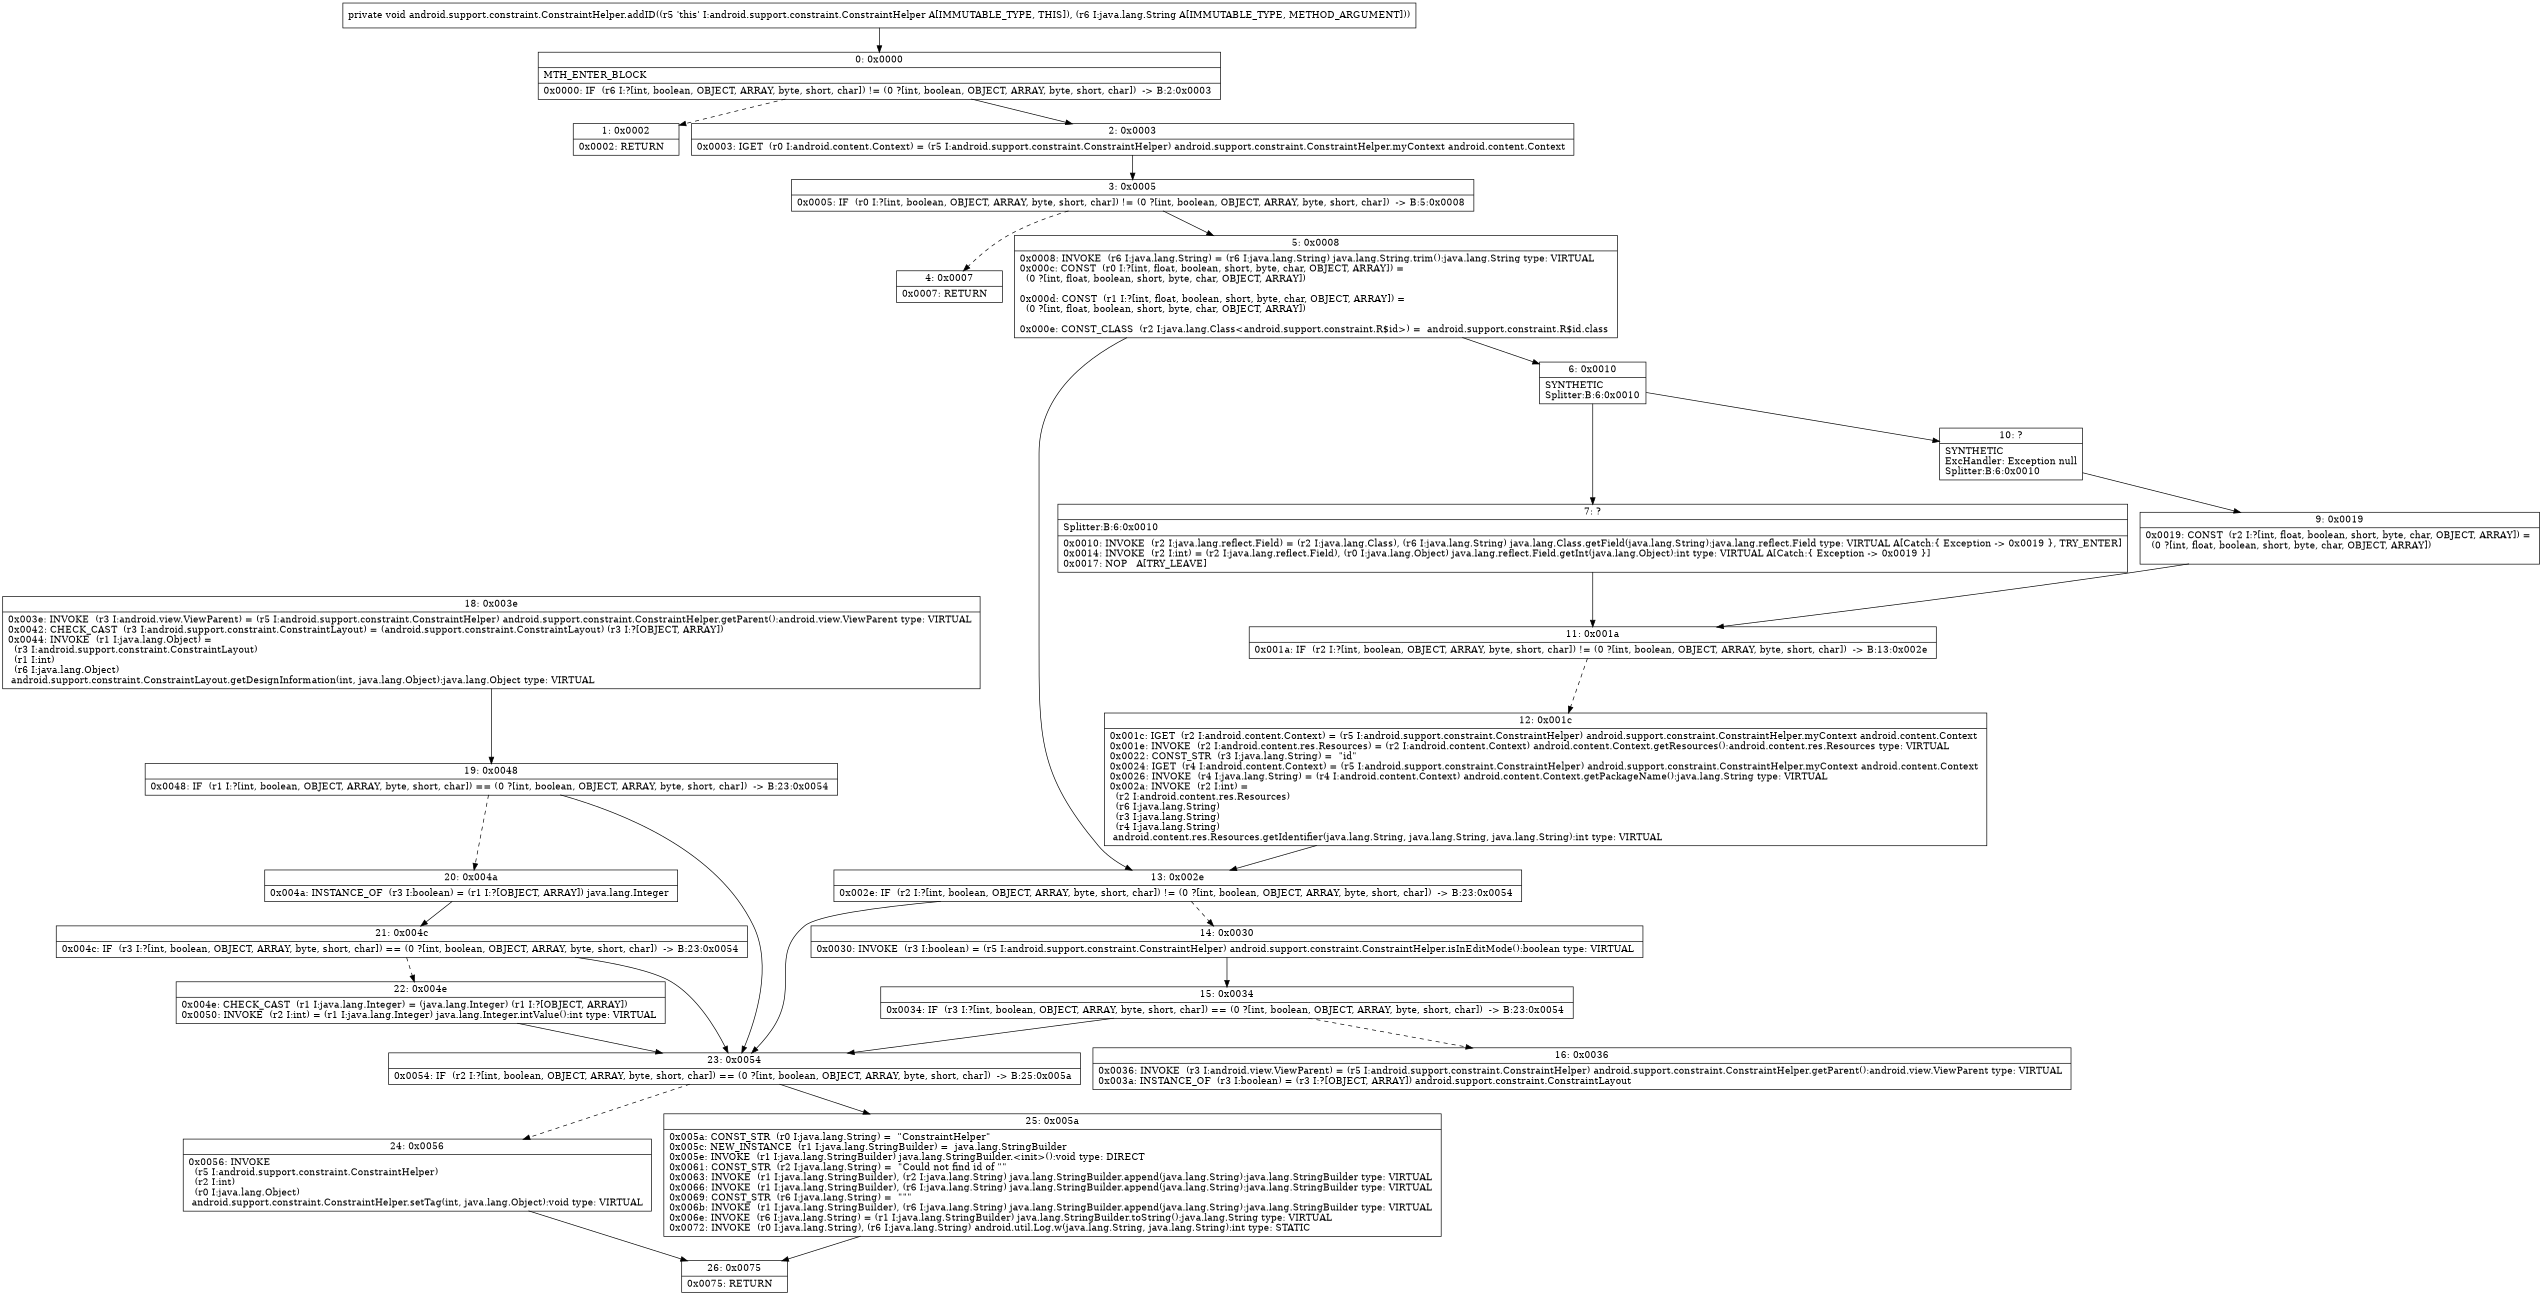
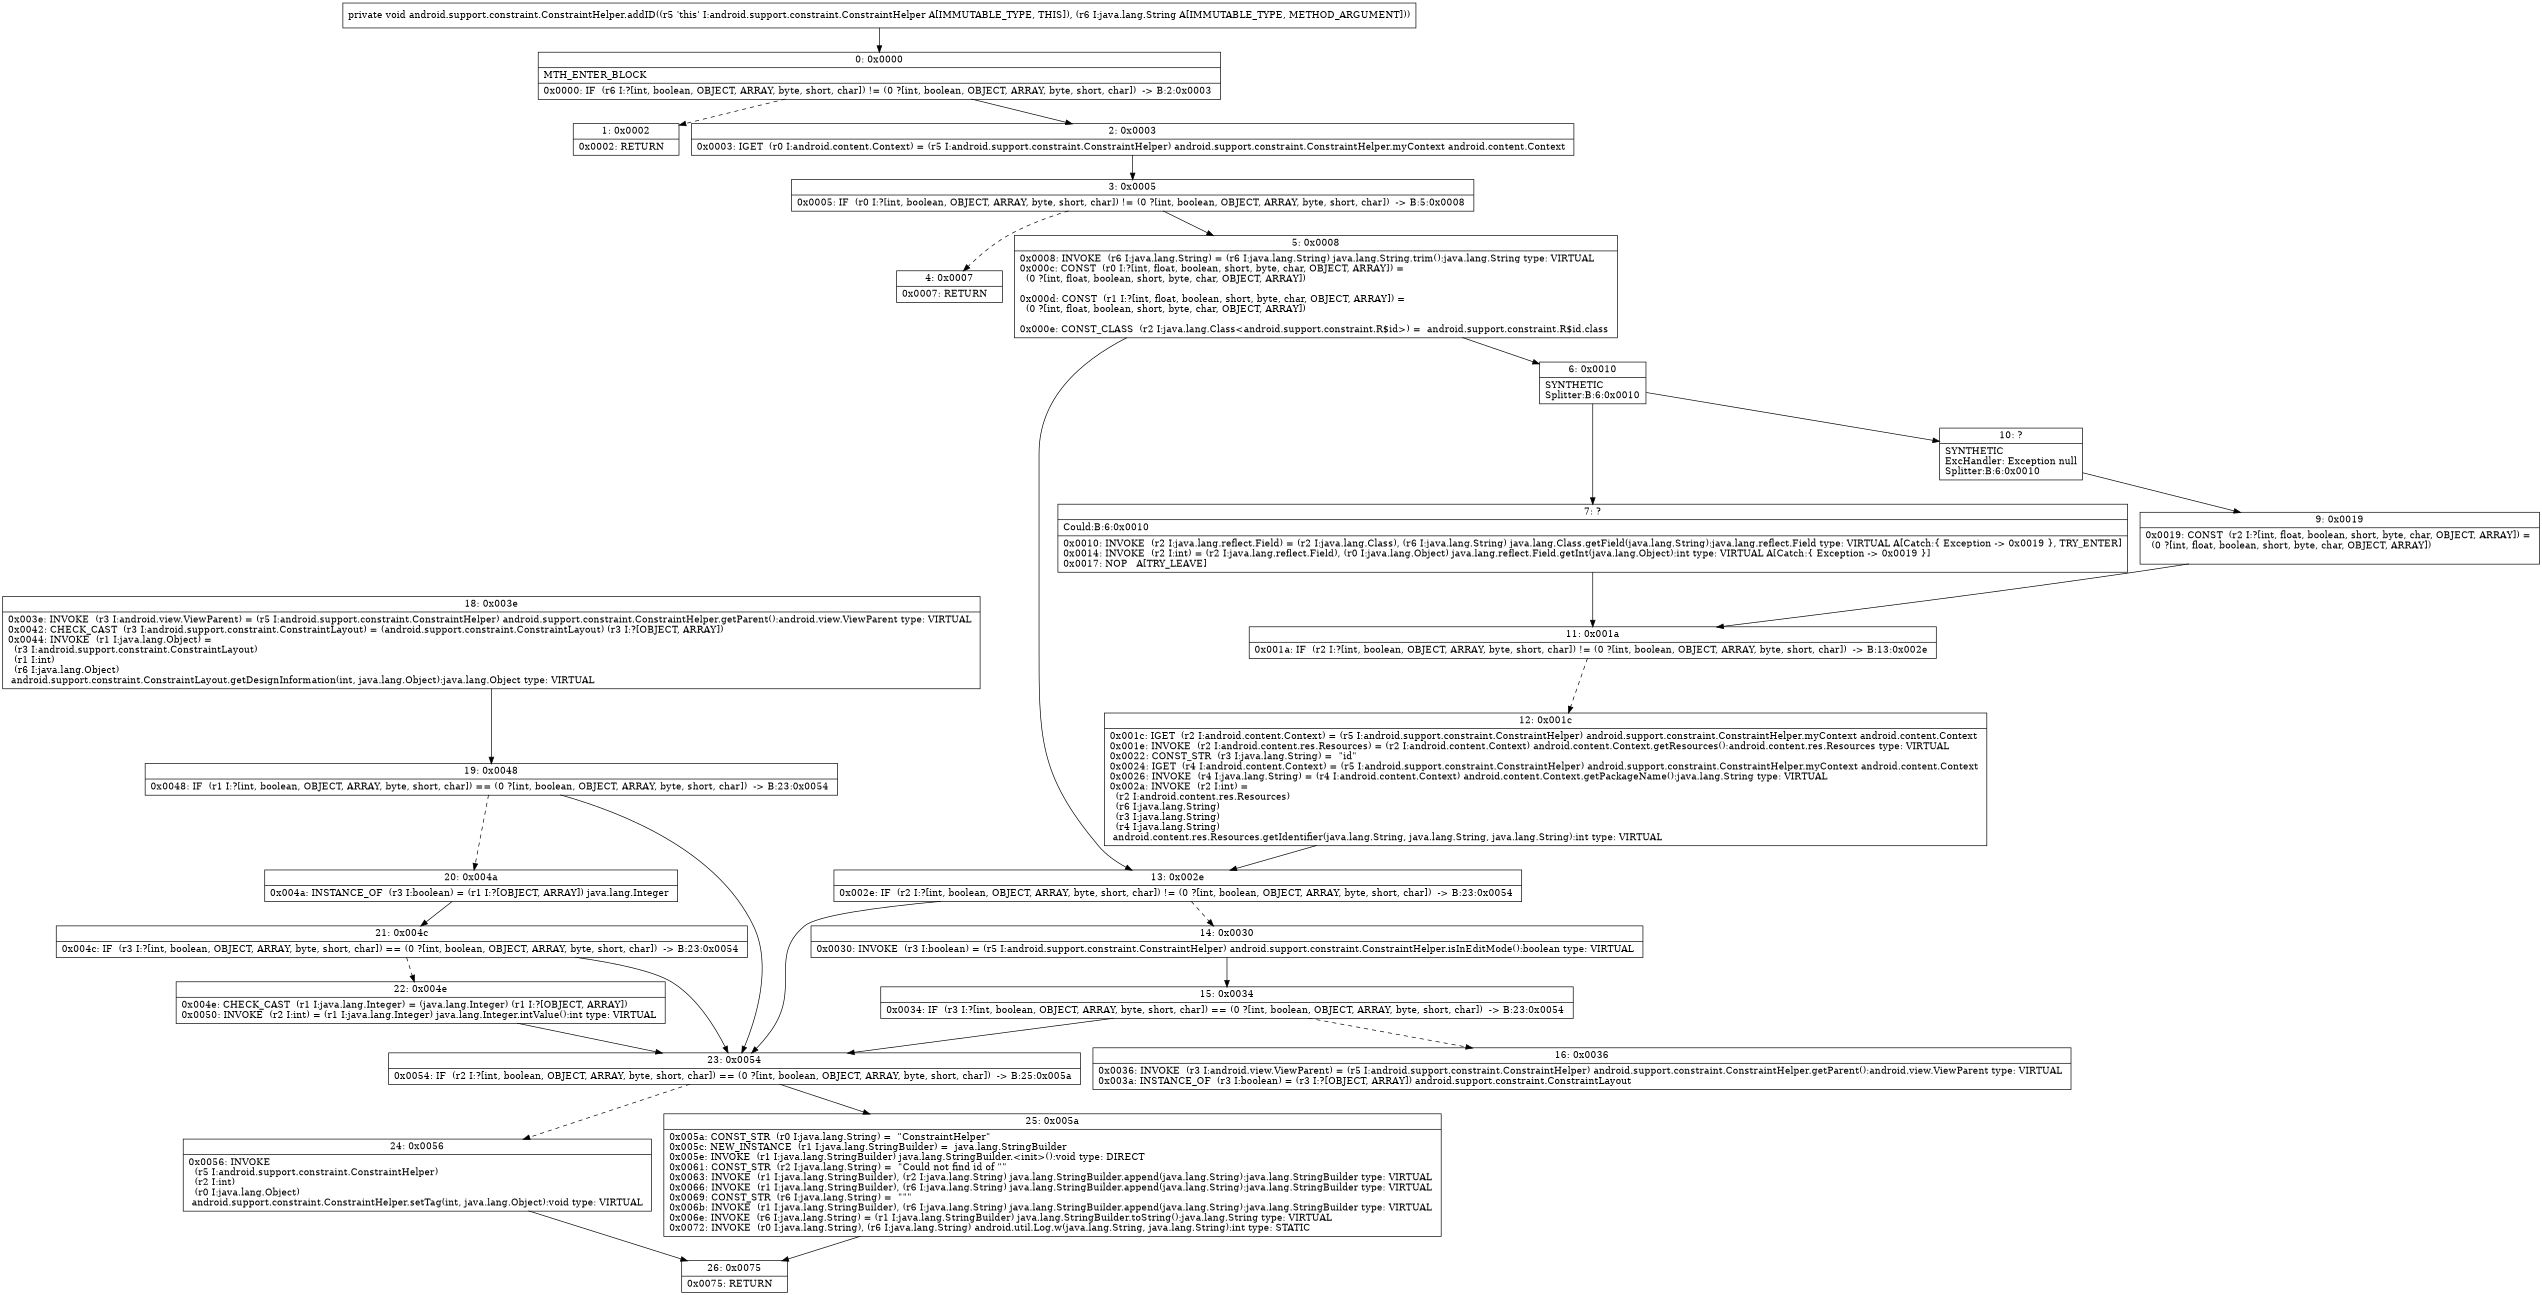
node "7: ?": text "Splitter:B:6:0x0010" -> "Could:B:6:0x0010"
